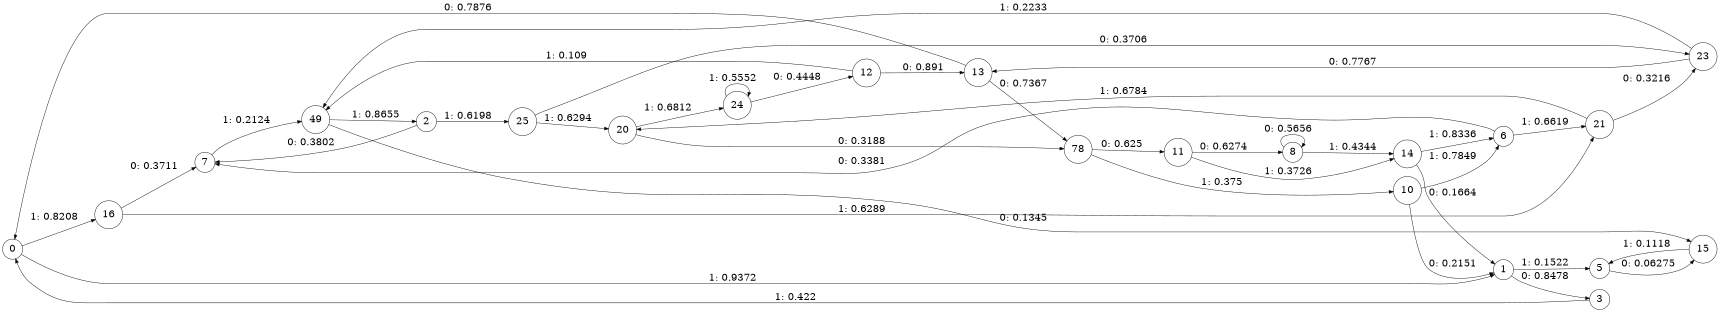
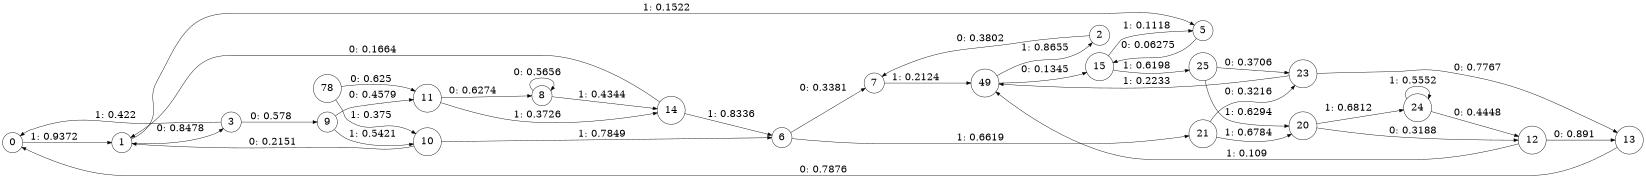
edge "13" -> "78": removed, label "0: 0.7367"
node "9": added
edge "2" -> "25": now "15" -> "25"
edge "20" -> "78": now "20" -> "12"
node "16": removed
